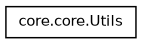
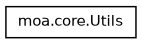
node "core.core.Utils": label "core.core.Utils" -> "moa.core.Utils"
